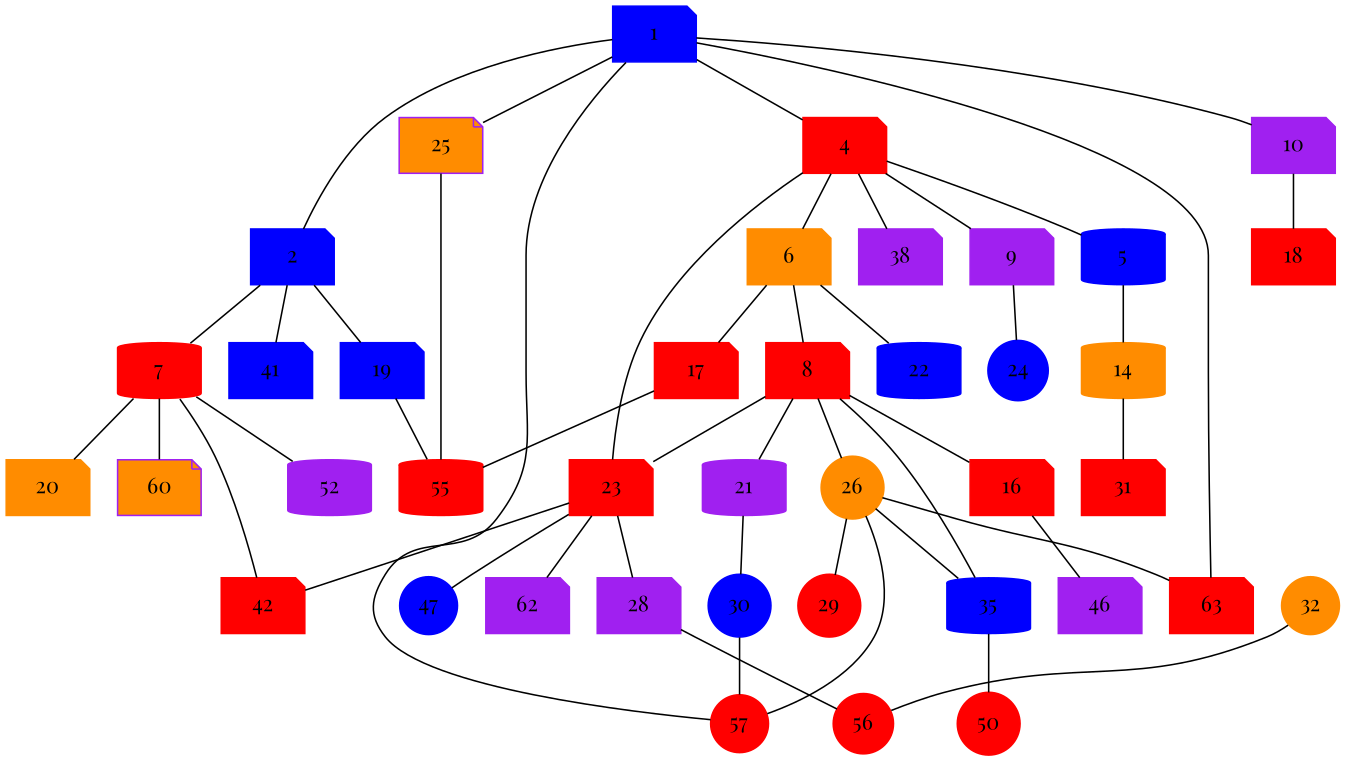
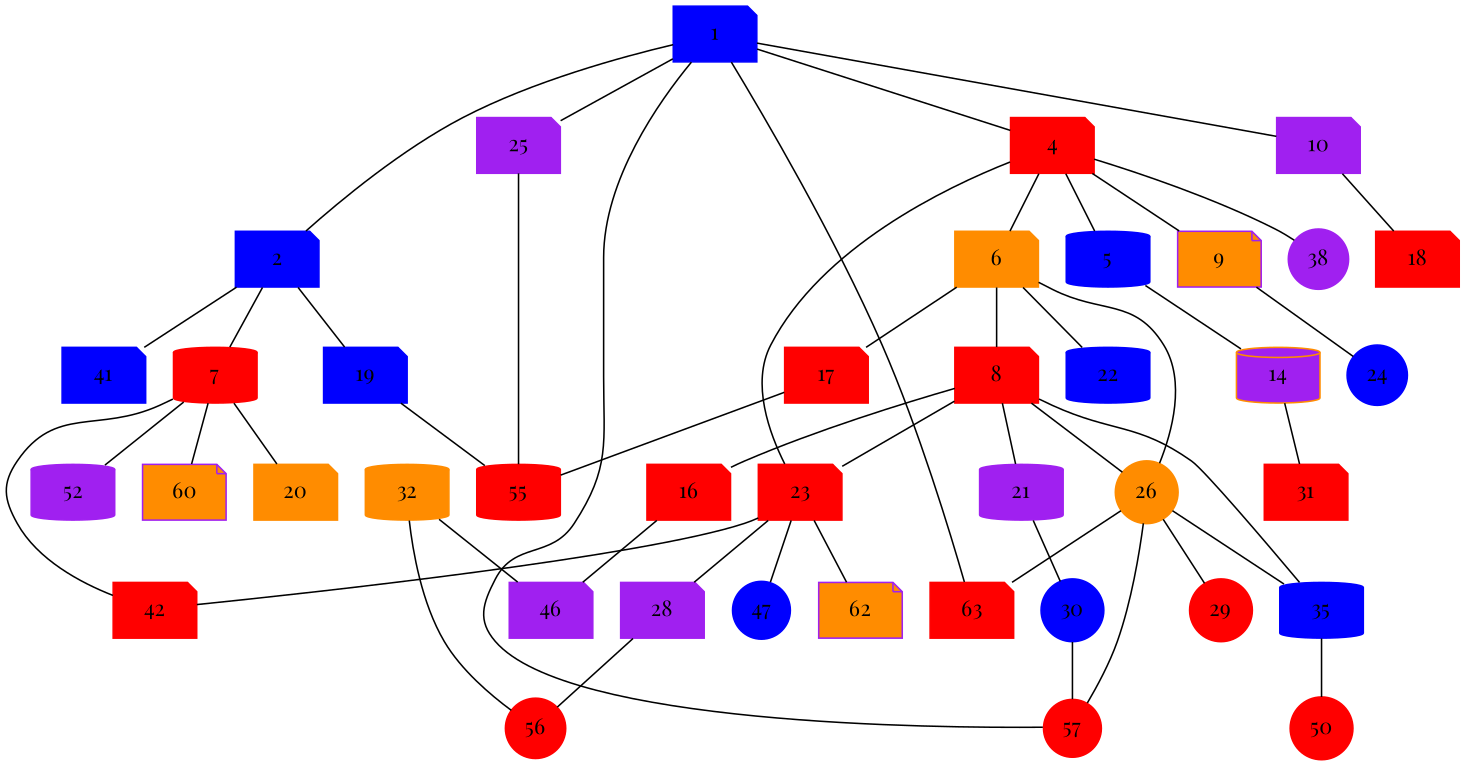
node "25": fillcolor darkorange -> purple
node "38": shape note -> circle
node "9": fillcolor purple -> darkorange
edge "6" -- "26": added
node "14": fillcolor darkorange -> purple
edge "32" -- "46": added
node "62": fillcolor purple -> darkorange
node "32": shape circle -> cylinder
